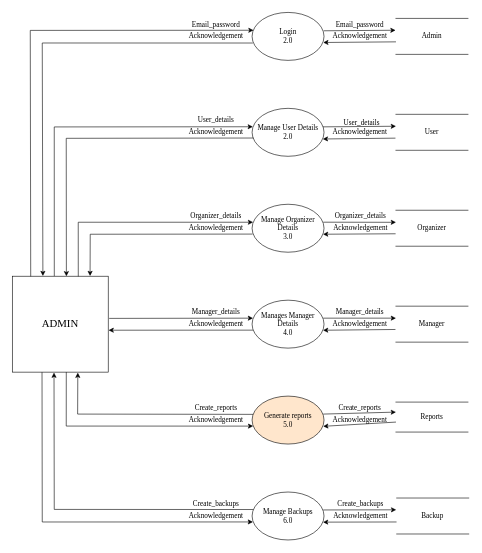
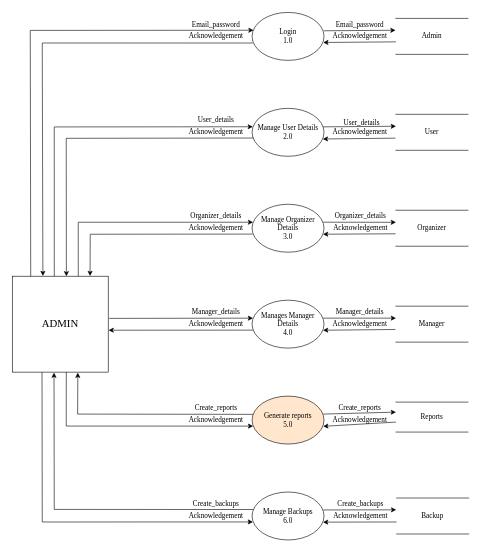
node "Login 2.0": label "Login 2.0" -> "Login 1.0"
